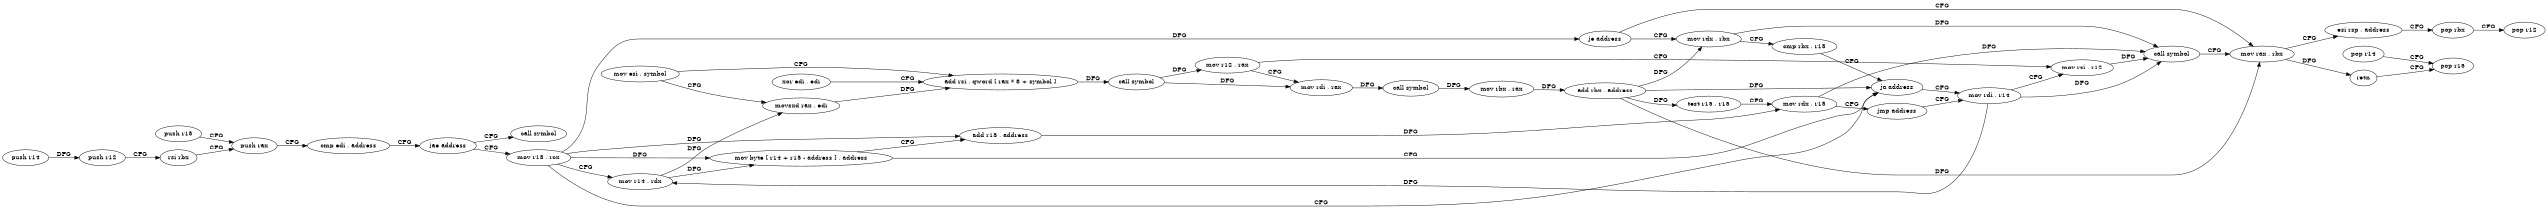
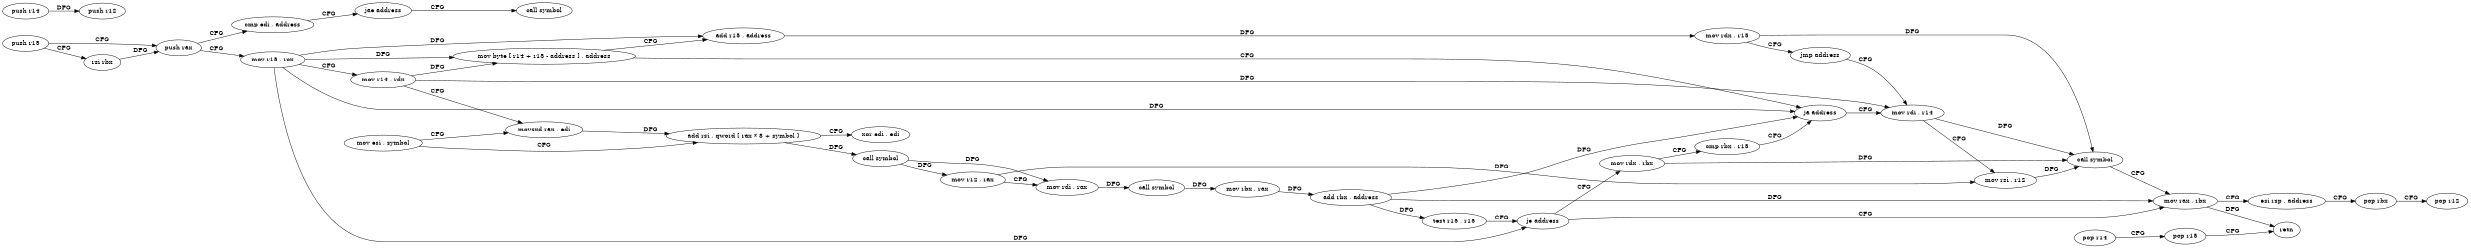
edge "mov r12 , rax" -> "mov rsi , r12": label "CFG" -> "DFG"
edge "add rbx , address" -> "mov rdx , rbx": removed, label "DFG"
edge "retn" -> "pop r15": reversed
edge "xor edi , edi" -> "add rsi , qword [ rax * 8 + symbol ]": reversed
edge "test r15 , r15" -> "mov rdx , r15": now "test r15 , r15" -> "je address"
edge "rsi rbx" -> "push rax": label "CFG" -> "DFG"
edge "mov r14 , rdx" -> "movsxd rax , edi": label "DFG" -> "CFG"
edge "jae address" -> "mov r15 , rcx": now "push rax" -> "mov r15 , rcx"
edge "push r12" -> "rsi rbx": now "push r15" -> "rsi rbx"
edge "mov rdi , r14" -> "mov r14 , rdx": reversed
edge "mov r15 , rcx" -> "ja address": label "CFG" -> "DFG"
